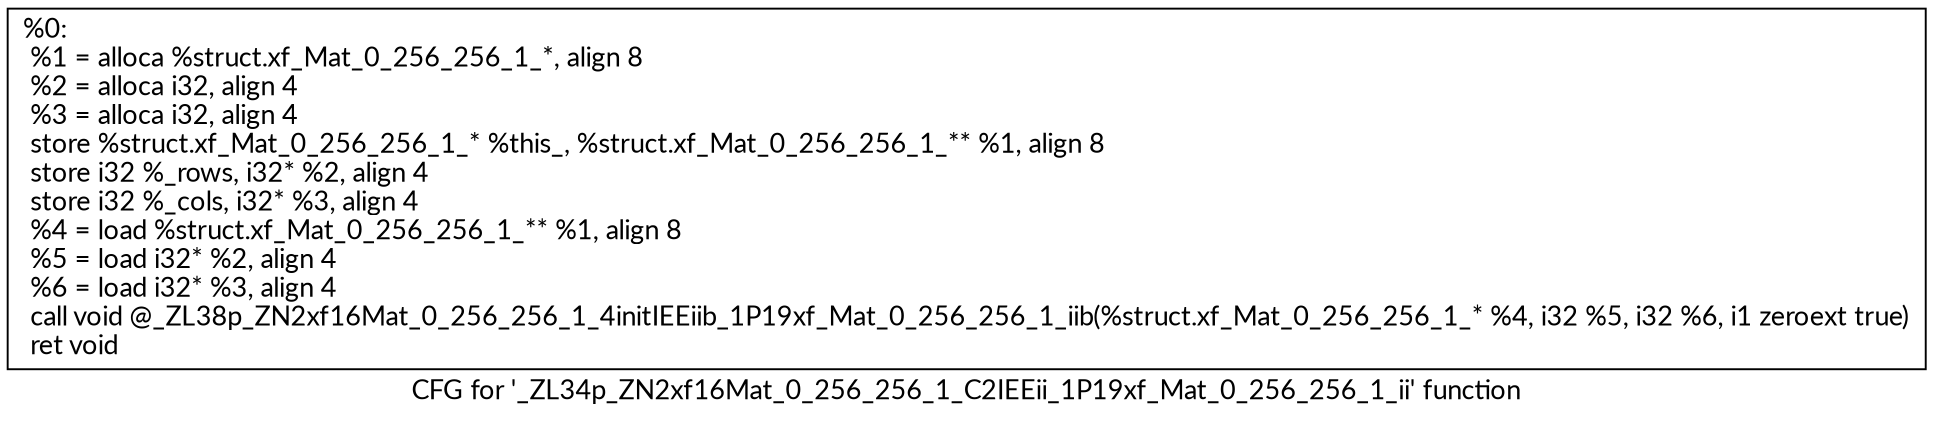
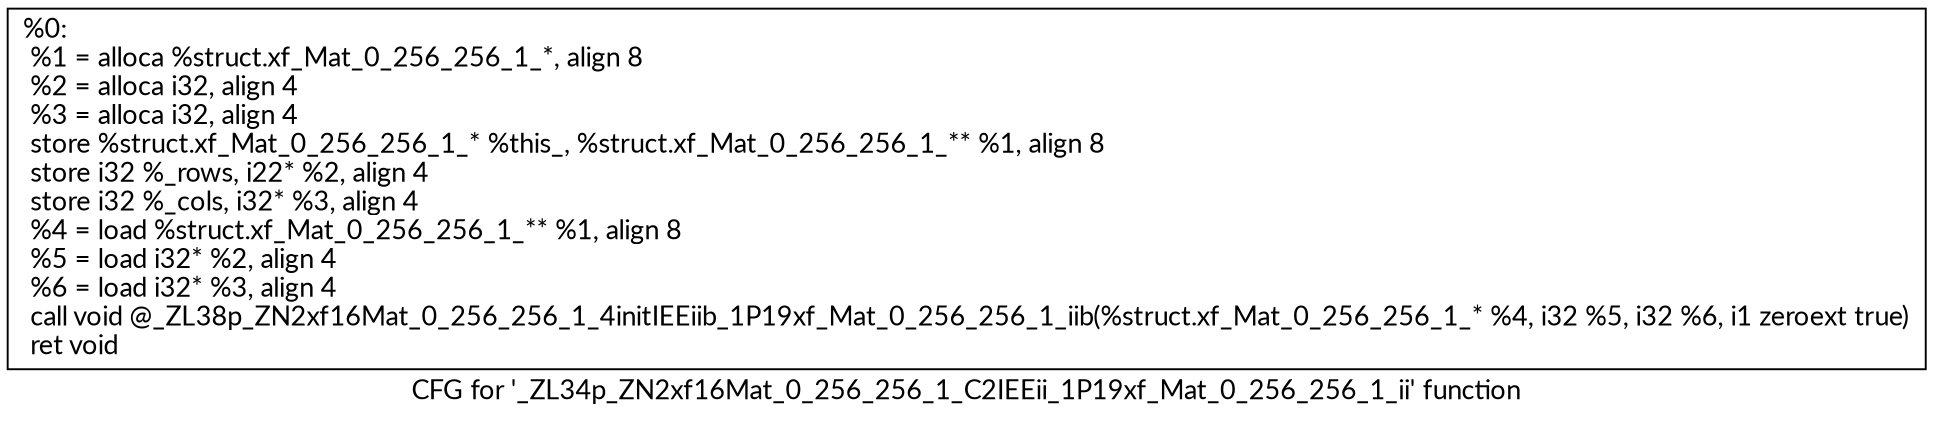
node "%0:": text "store i32 %_rows, i32* %2, align 4" -> "store i32 %_rows, i22* %2, align 4"
